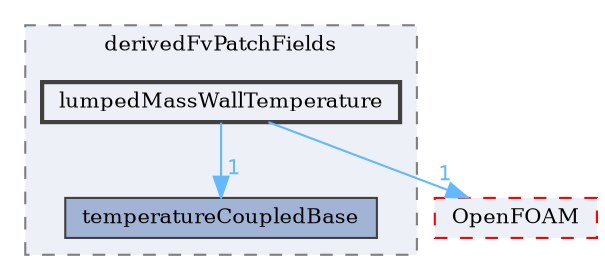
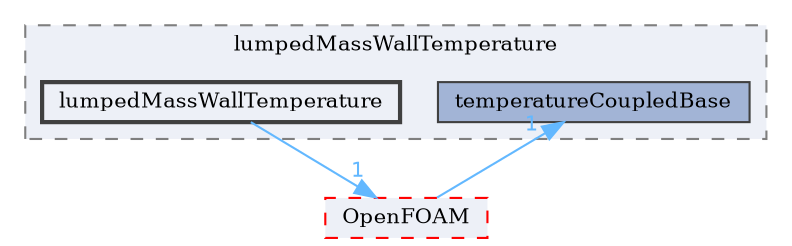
cluster "derivedFvPatchFields": label "derivedFvPatchFields" -> "lumpedMassWallTemperature"
edge "lumpedMassWallTemperature" -> "temperatureCoupledBase": now "OpenFOAM" -> "temperatureCoupledBase"
